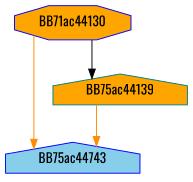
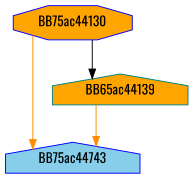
node "BB71ac44130": label "BB71ac44130" -> "BB75ac44130"
node "BB75ac44139": label "BB75ac44139" -> "BB65ac44139"
